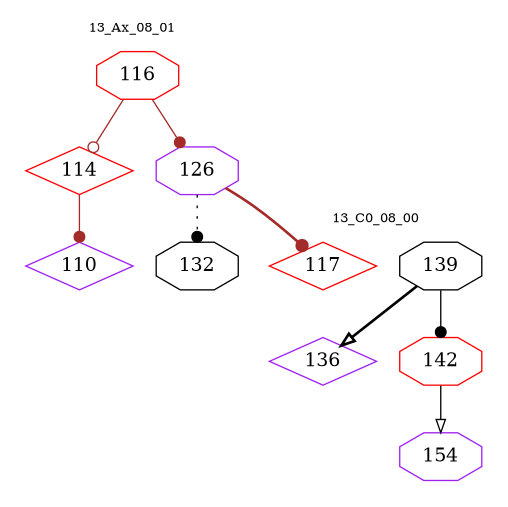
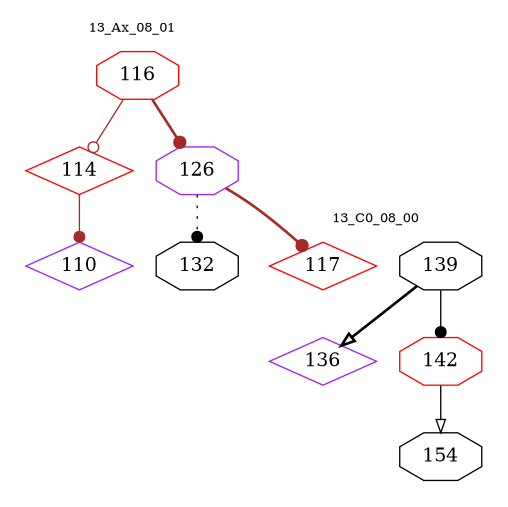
edge "116" -> "126": style solid -> bold
node "154": color purple -> black
